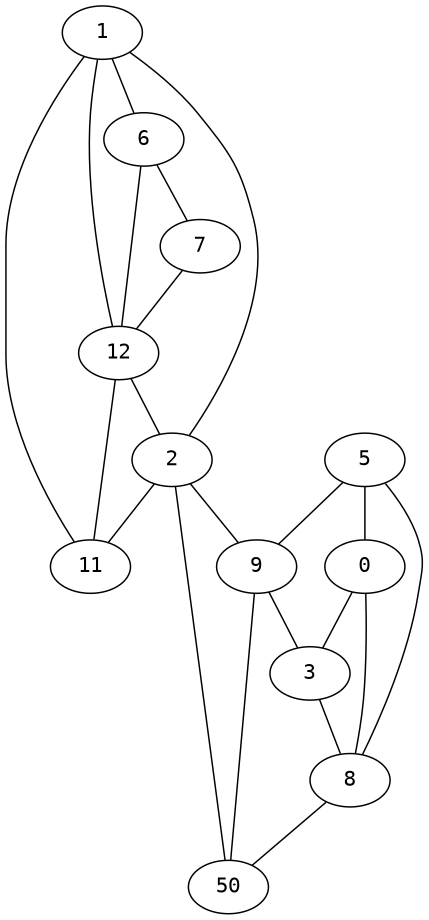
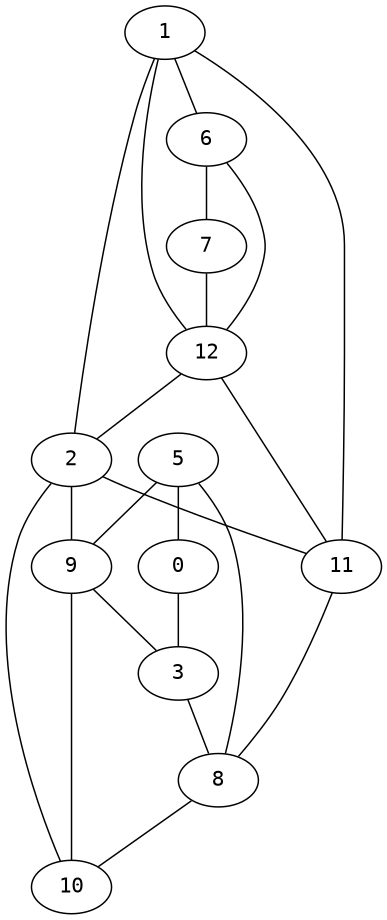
edge "0" -- "8": now "11" -- "8"
node "50": label "50" -> "10"
